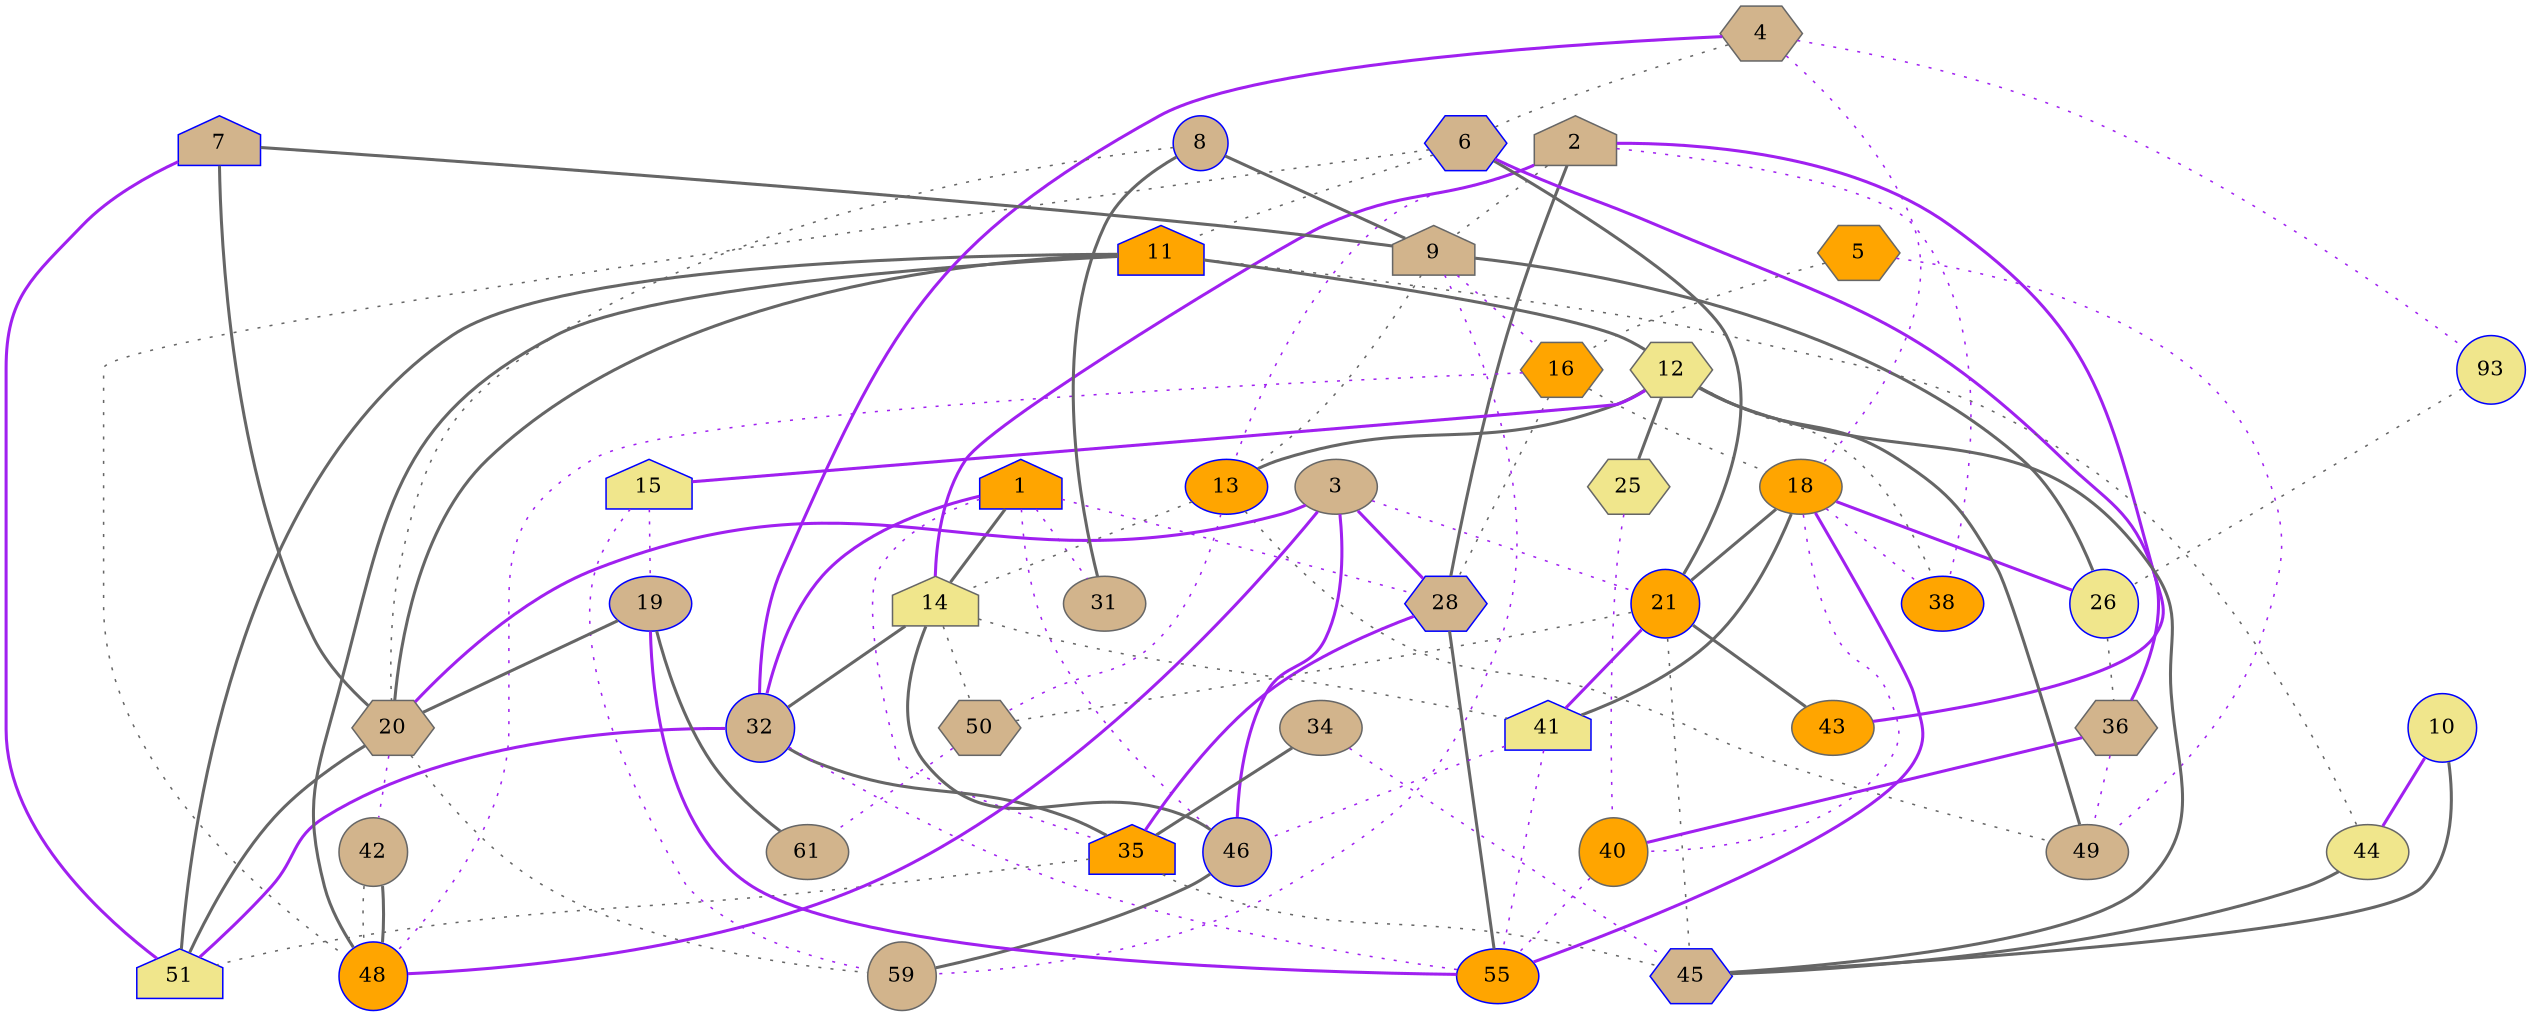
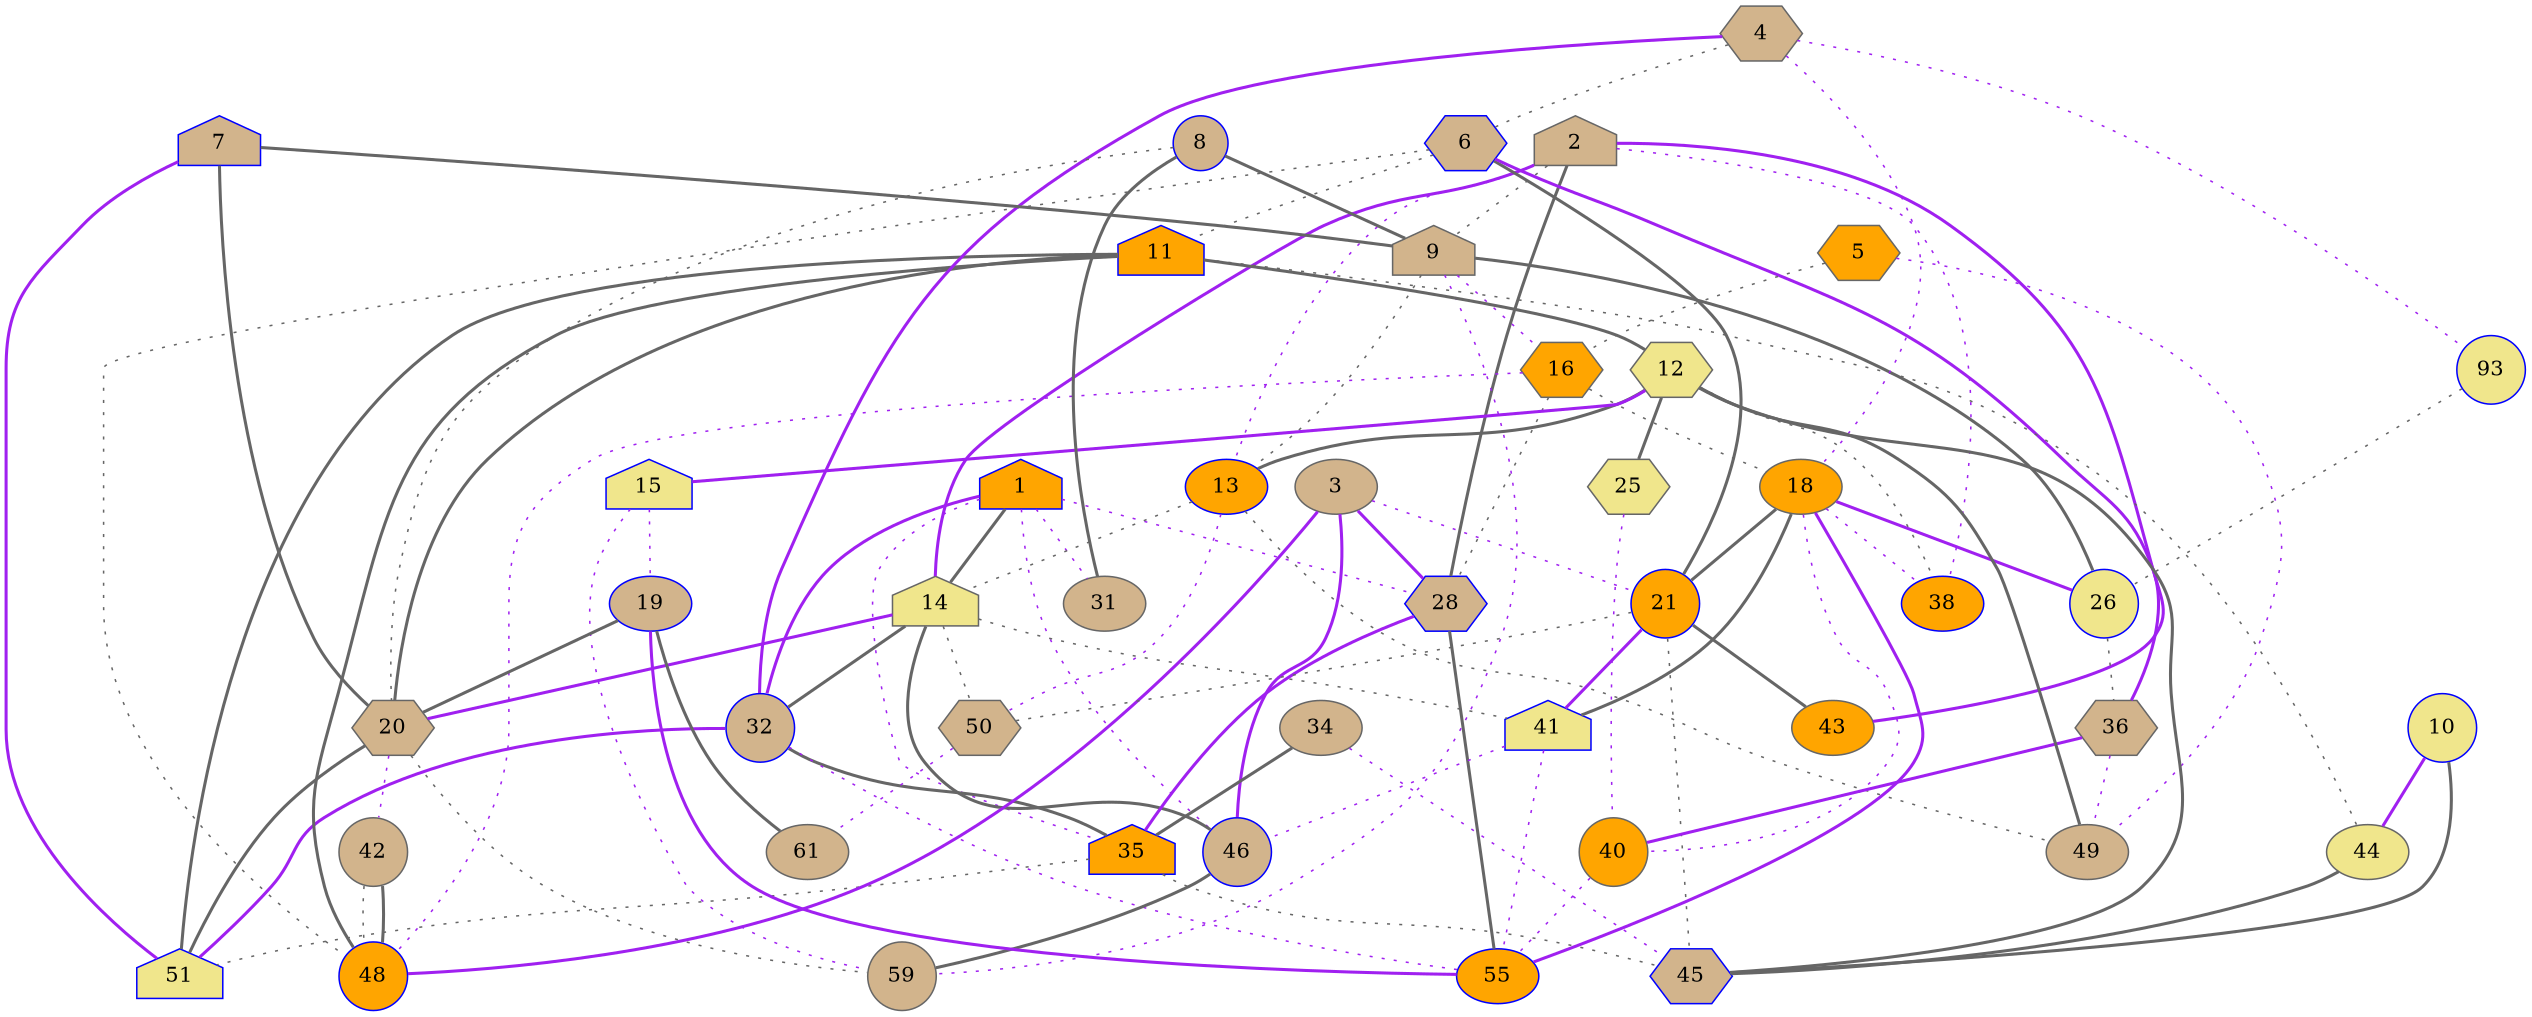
edge "3" -- "20": now "14" -- "20"
